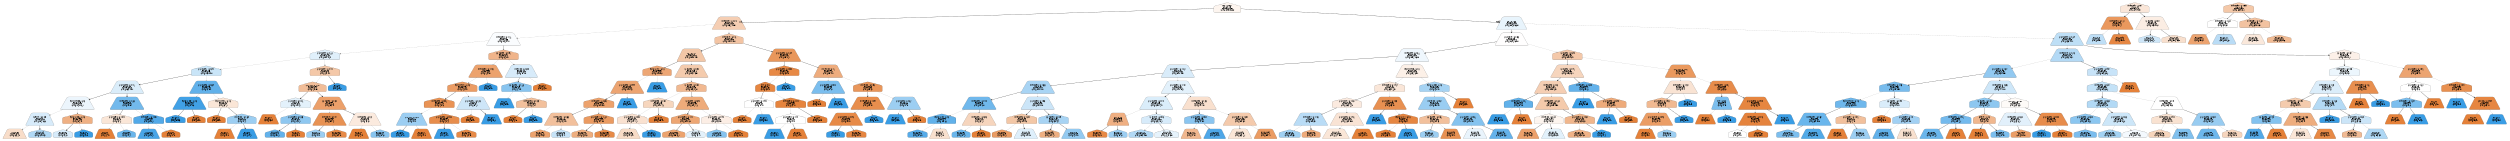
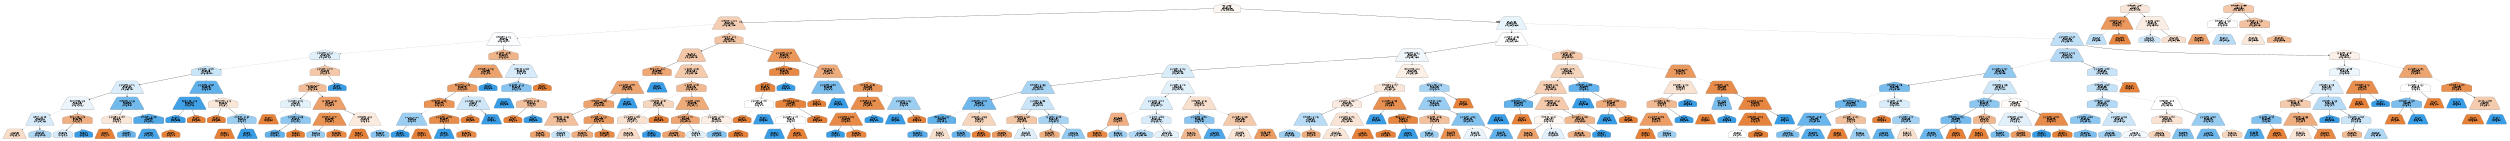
node "yard_wOBA <= 0.939 gini = 0.071 samples = 27 value = [26, 1]": fillcolor #e68641 -> #f4cbad
edge "total <= 0.5 gini = 0.393 samples = 26 value = [19, 7]" -> "gini = 0.444 samples = 9 value = [3, 6]": reversed
node "gini = 0.289 samples = 40 value = [33, 7]": label "gini = 0.289 samples = 40 value = [33, 7]" -> "umpire = 0.289 samples = 40 value = [33, 7]"
node "gini = 0.305 gini = 16 value = [13, 3]": label "gini = 0.305 gini = 16 value = [13, 3]" -> "gini = 0.305 samples = 16 value = [13, 3]"
